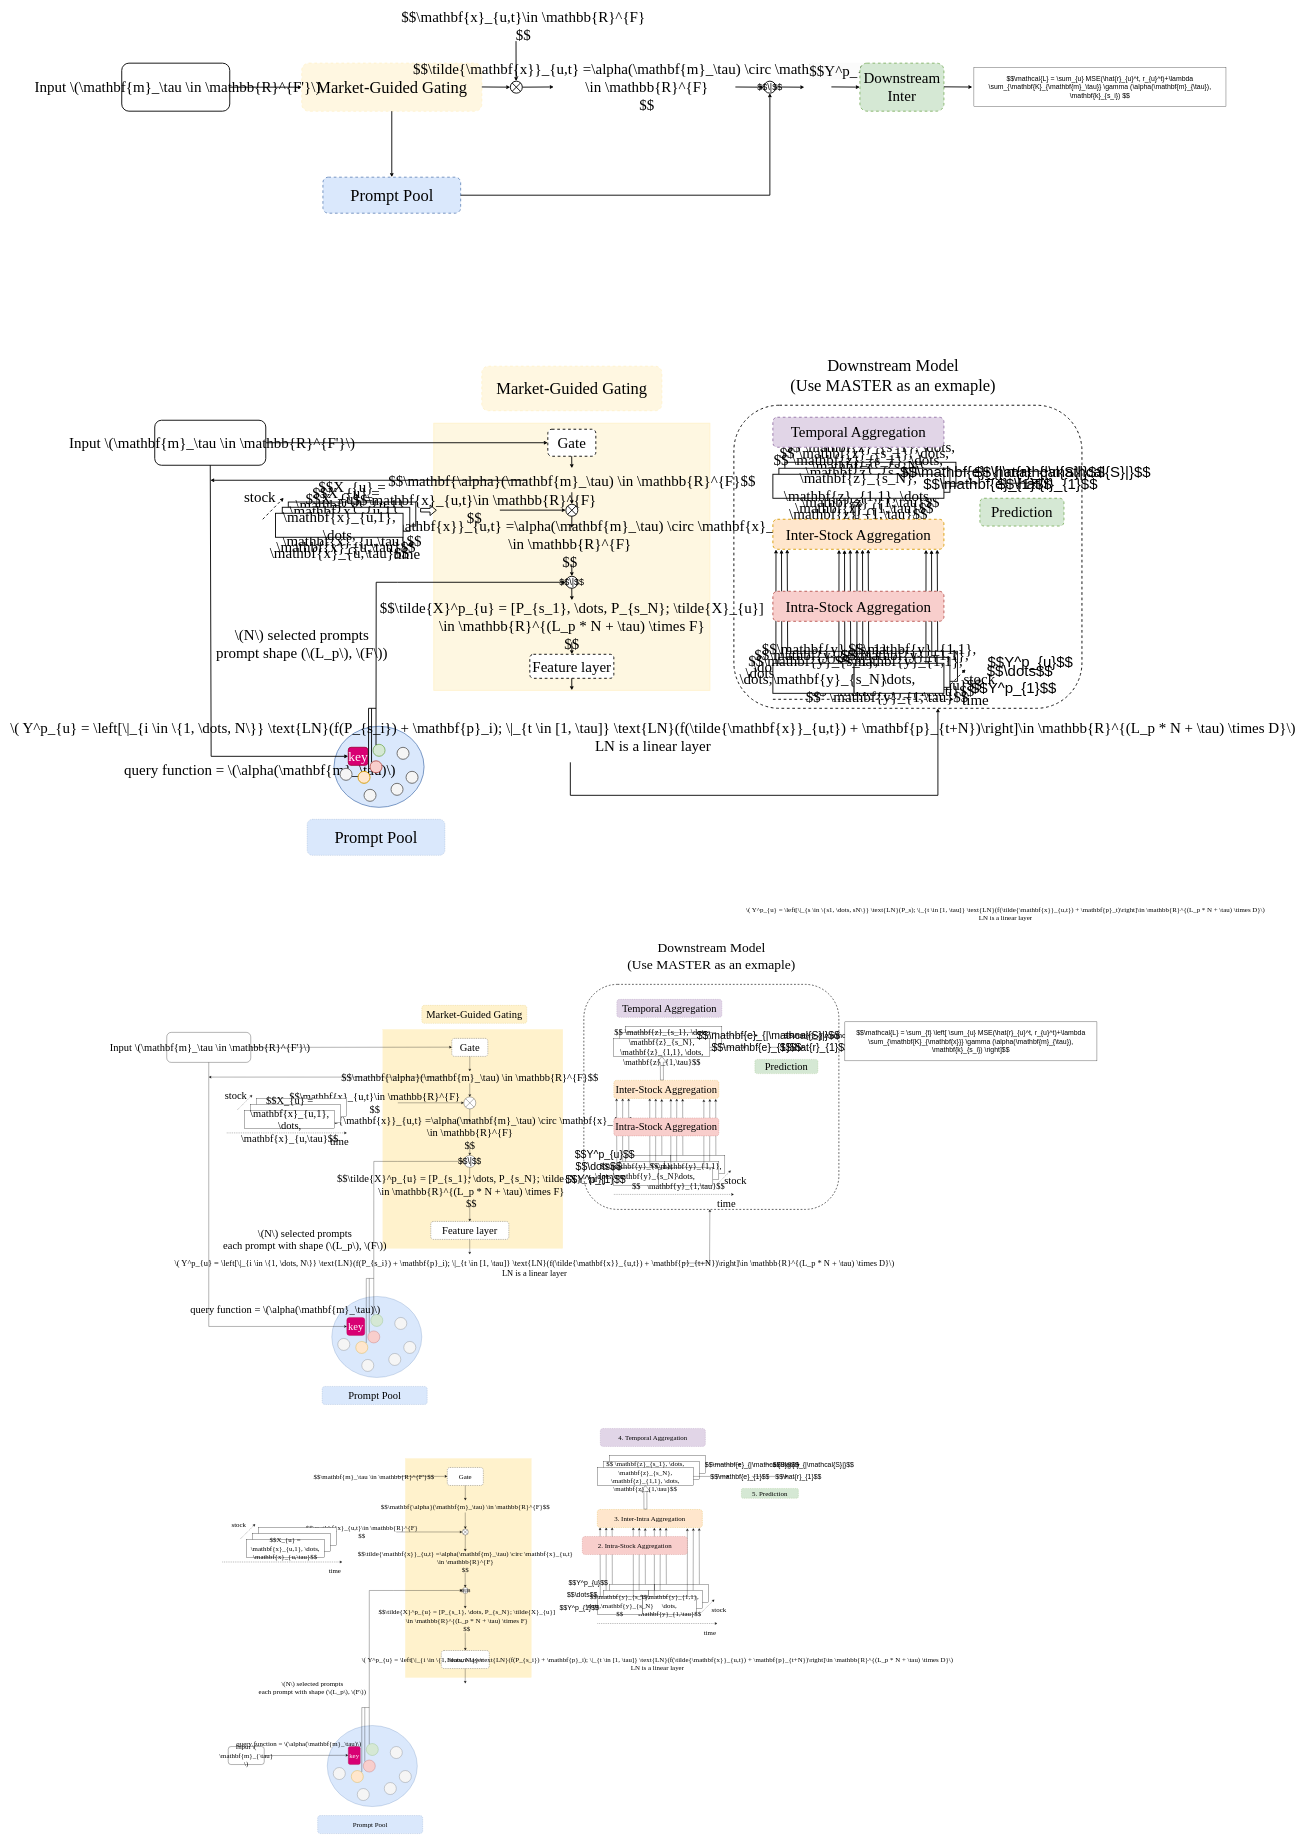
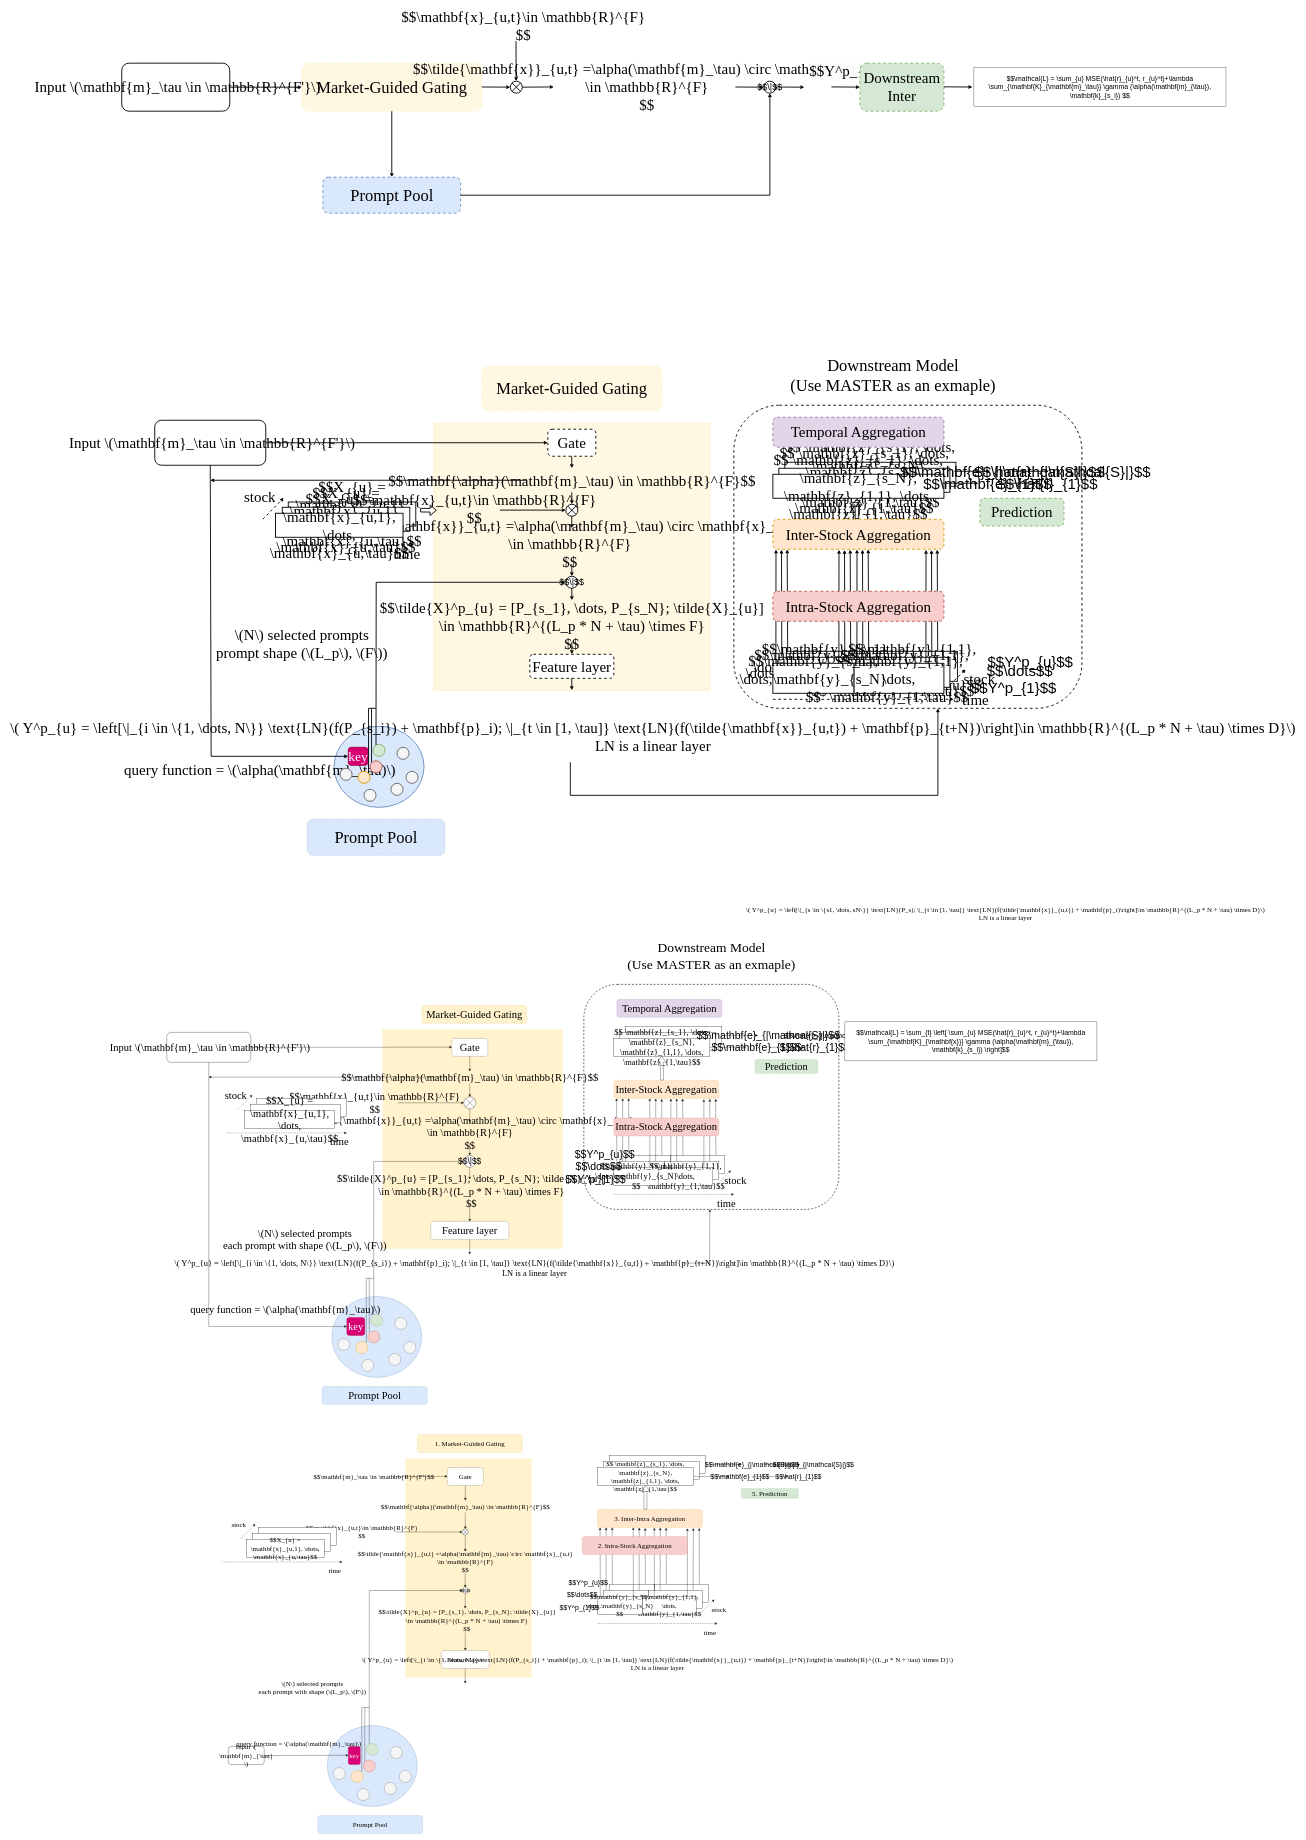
node "4. Temporal Aggregation": removed
node "1. Market-Guided Gating": added
